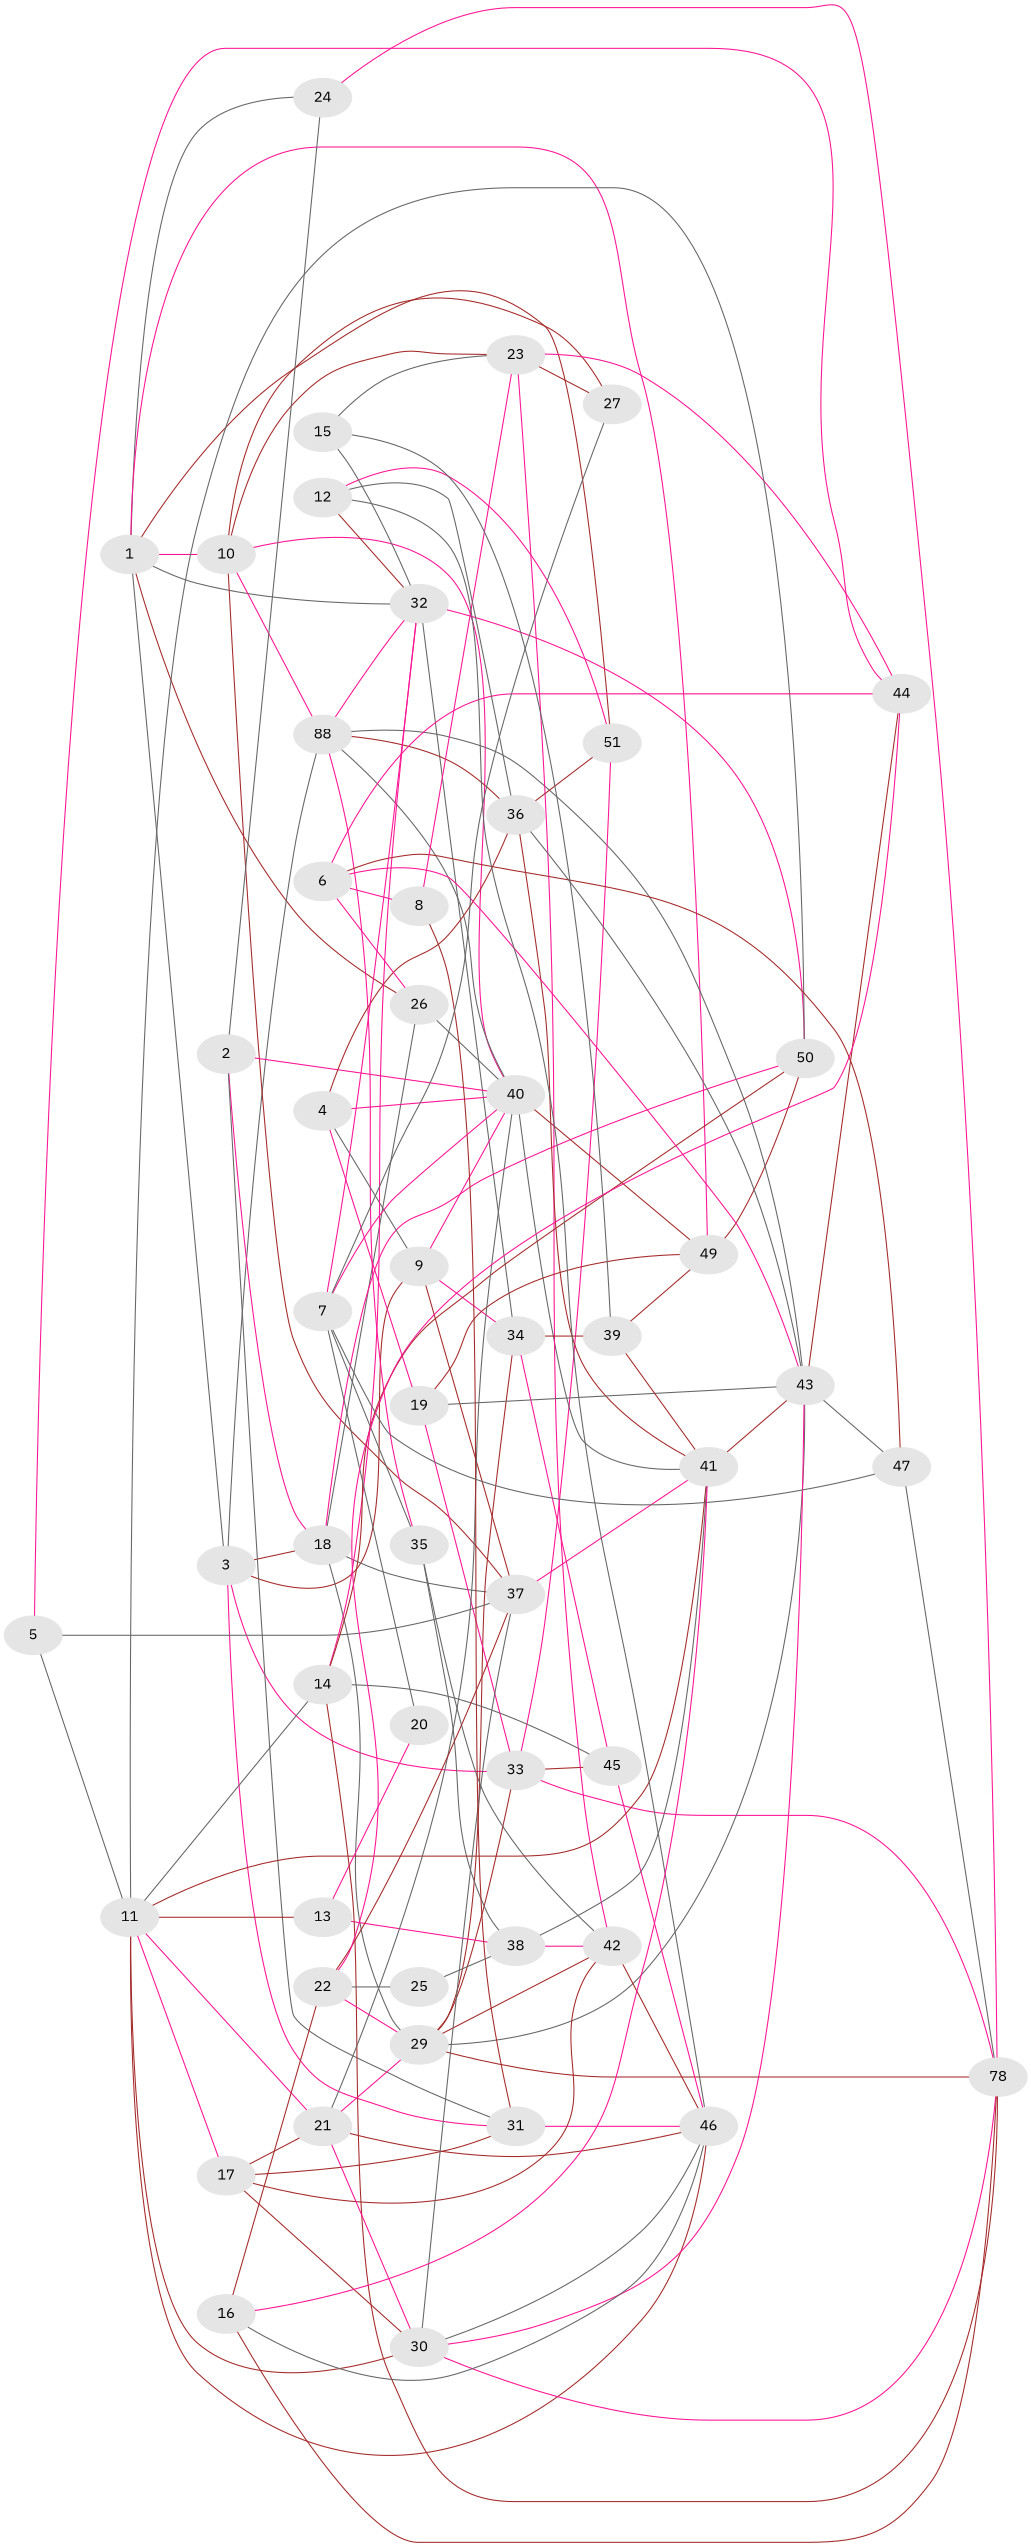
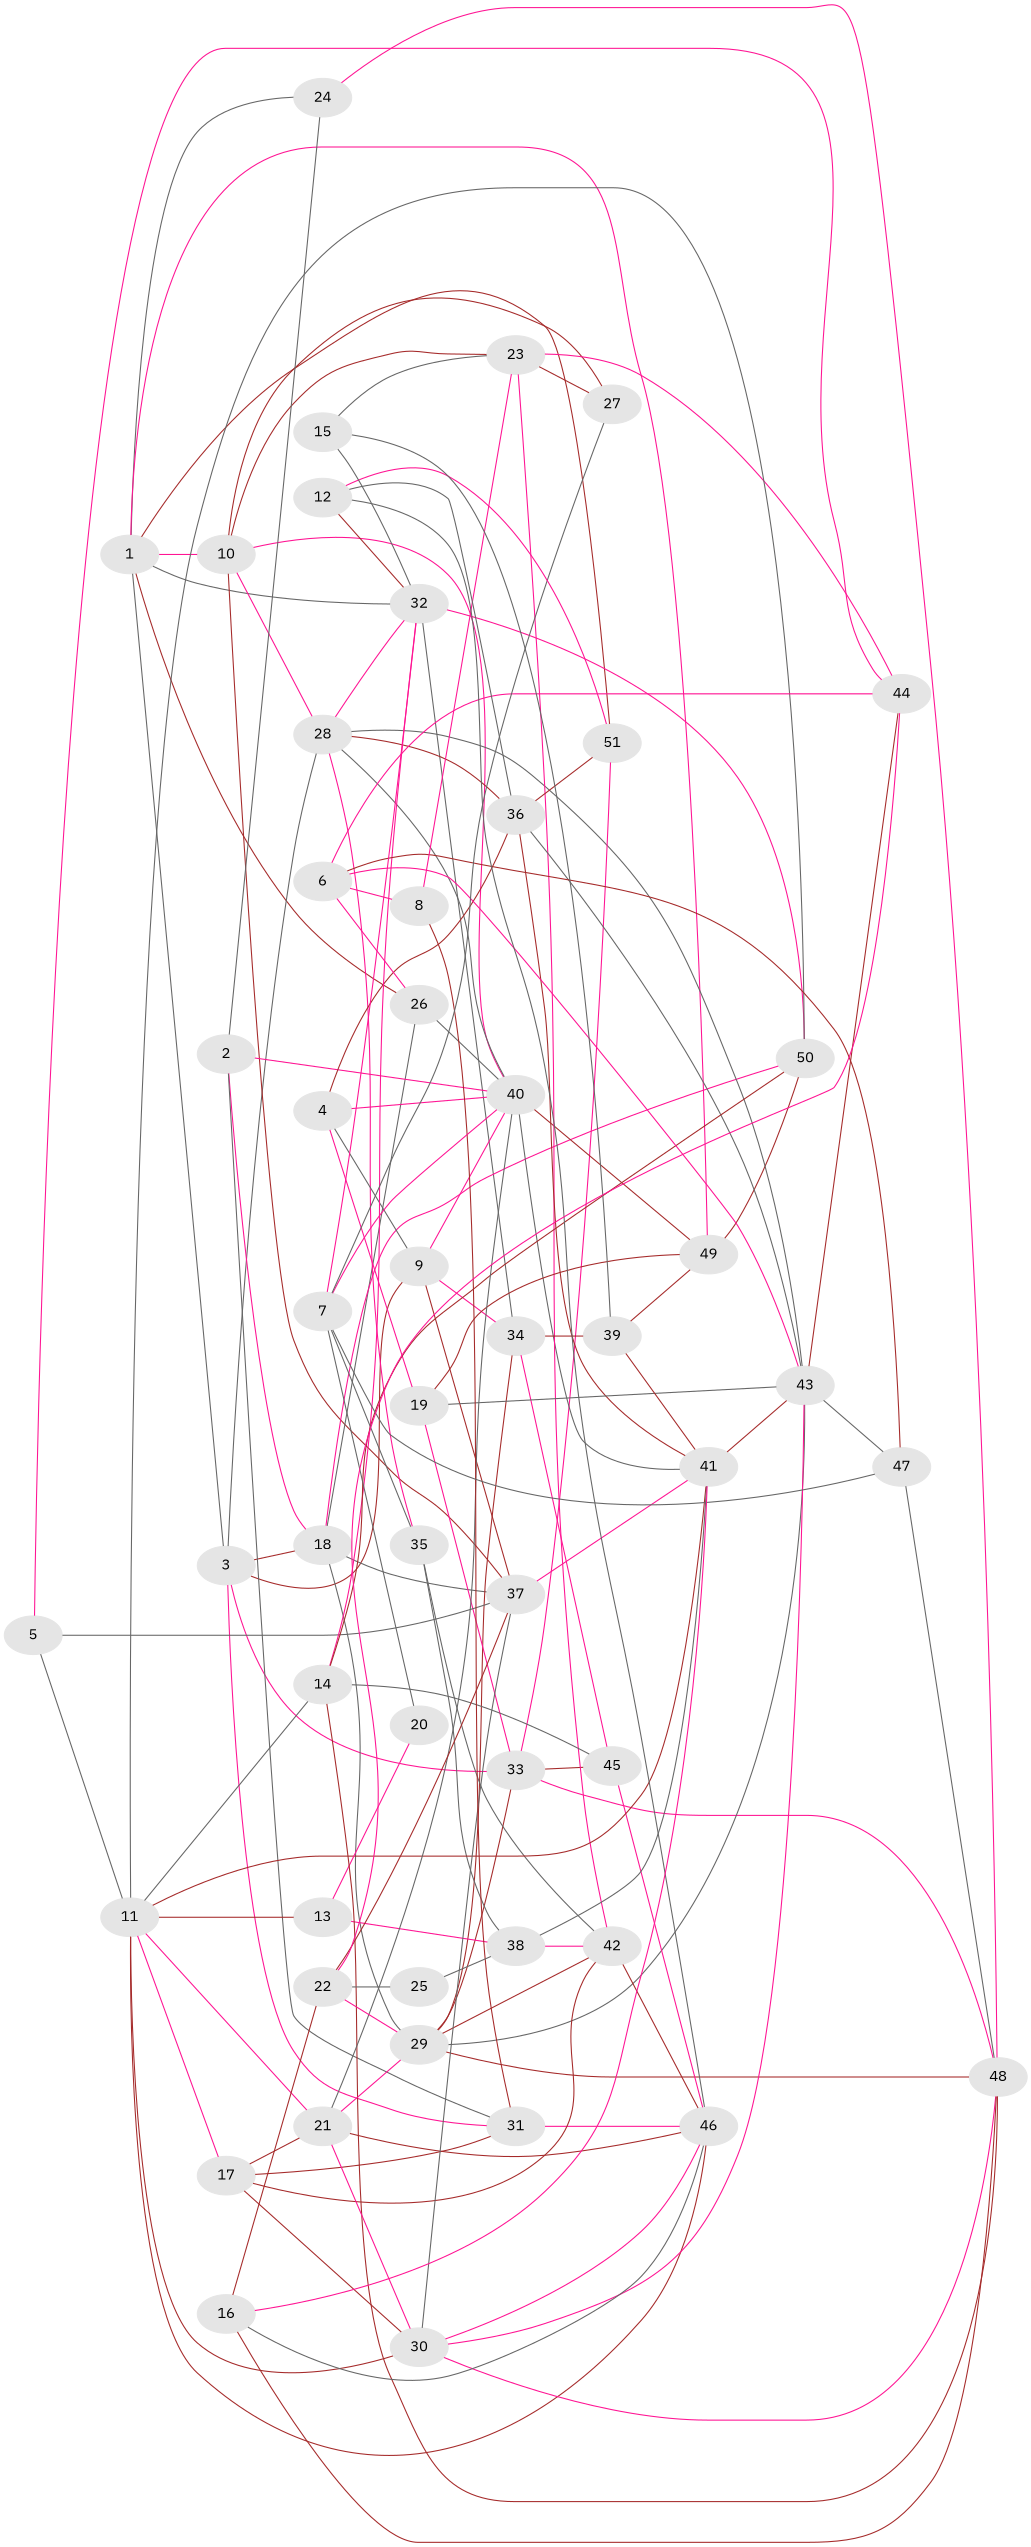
node "88": label "88" -> "28"
node "78": label "78" -> "48"
edge "46" -- "30": color gray40 -> deeppink
